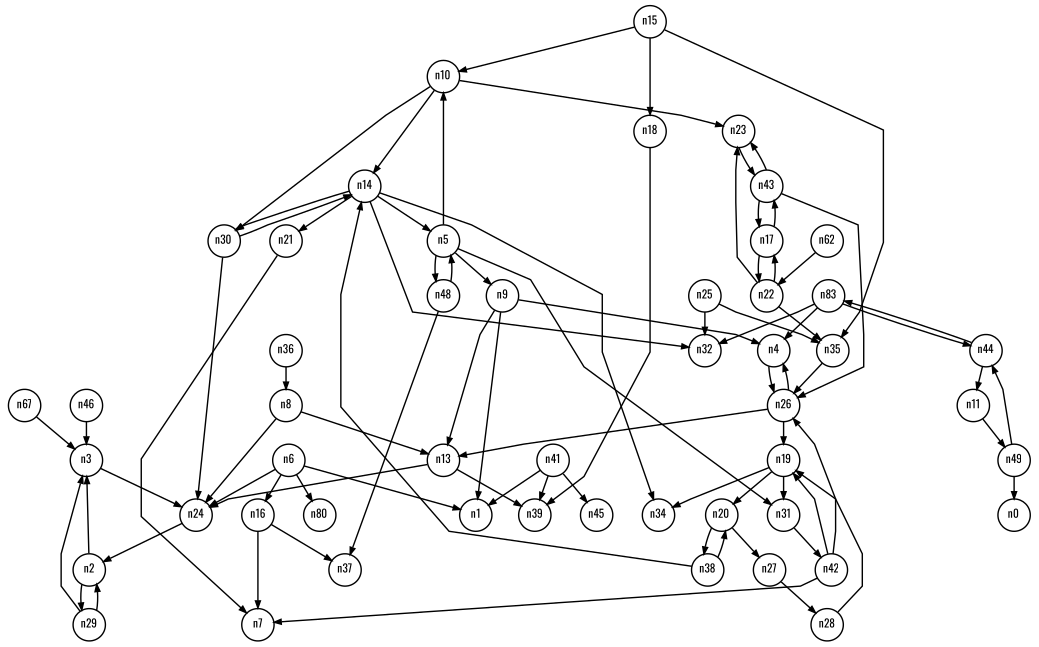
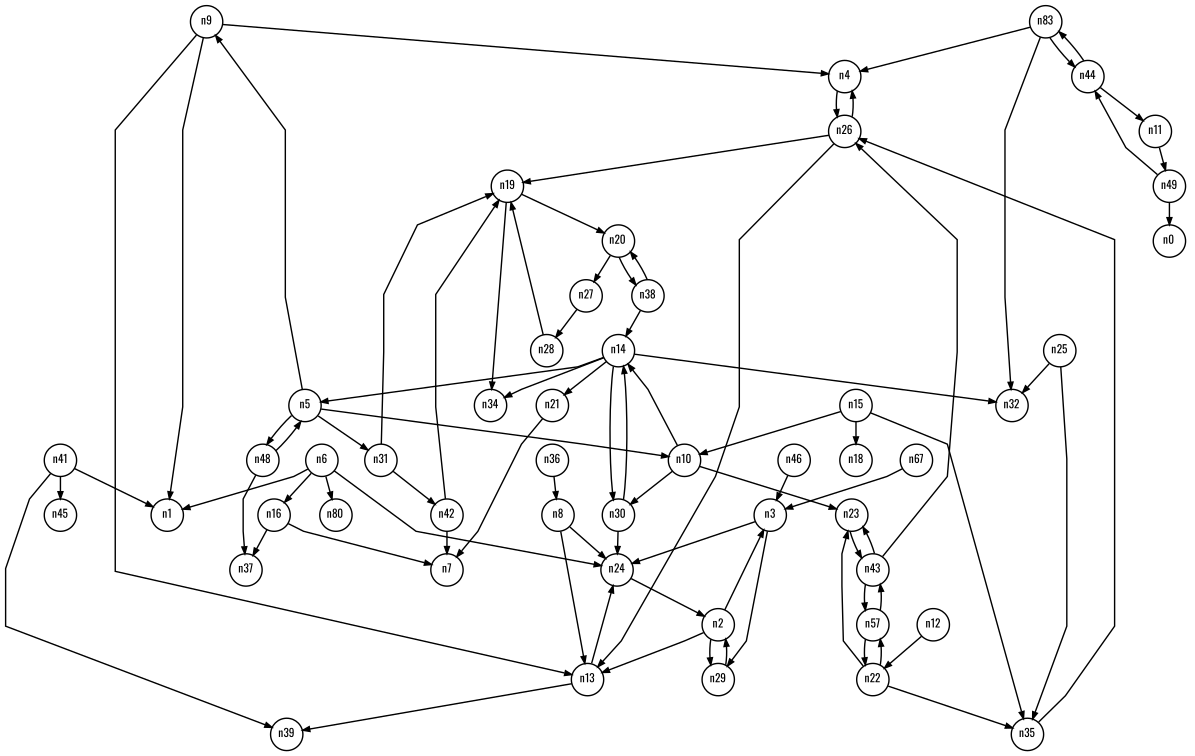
node "n17": label "n17" -> "n57"
node "n62": label "n62" -> "n12"
edge "n18" -> "n39": removed
edge "n42" -> "n26": removed
edge "n19" -> "n31": reversed
edge "n29" -> "n3": reversed
edge "n2" -> "n13": added
